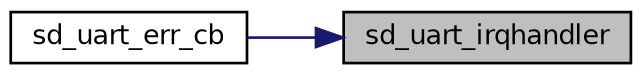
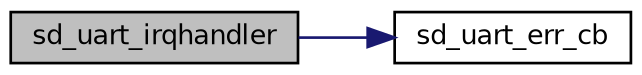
edge "sd_uart_err_cb" -> "sd_uart_irqhandler": reversed
